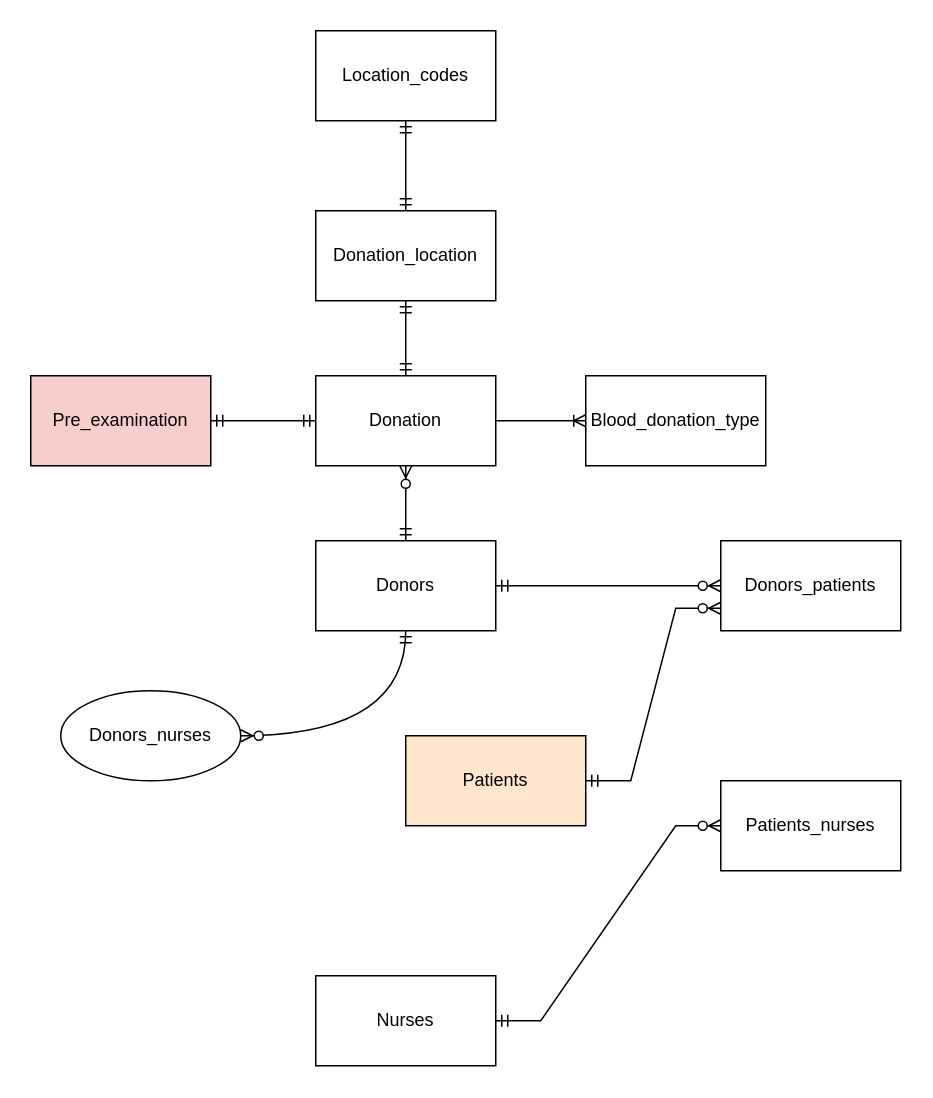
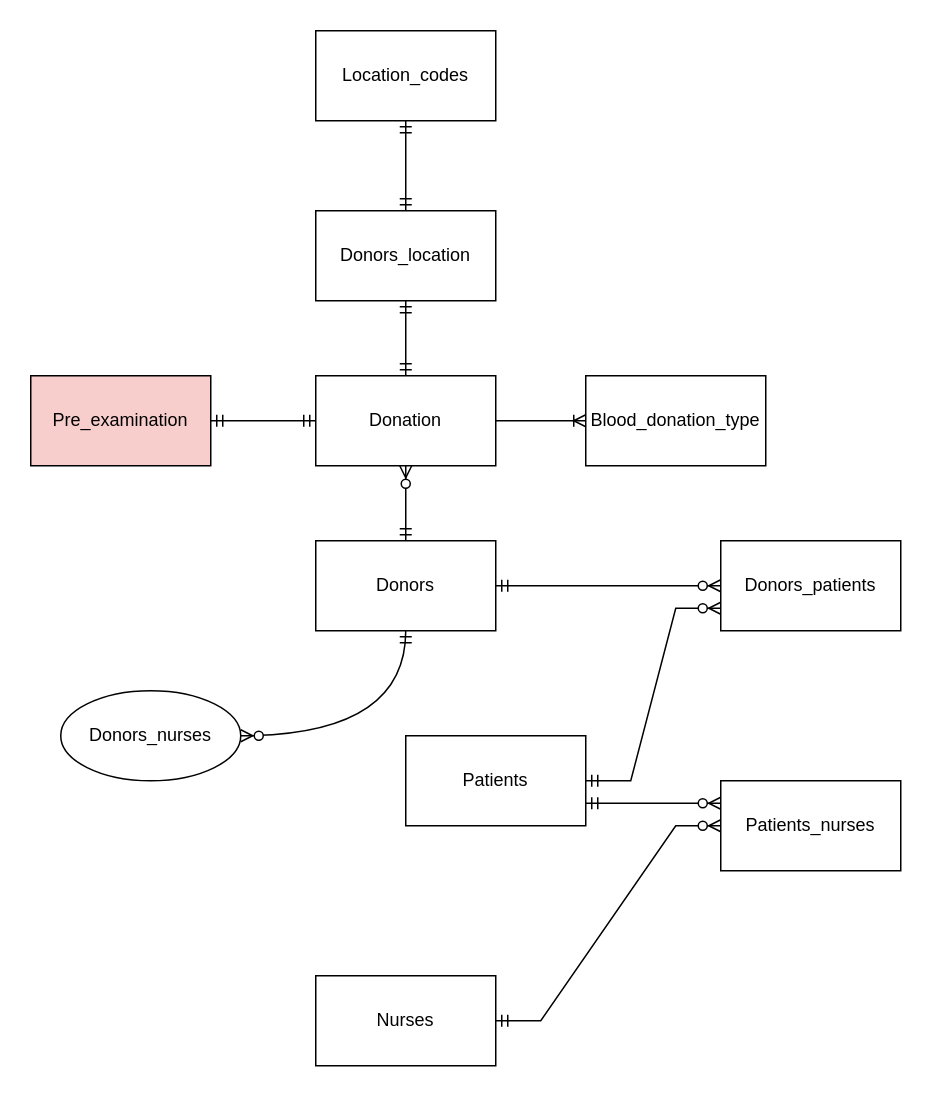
node "Donation_location": label "Donation_location" -> "Donors_location"
node "Patients": fillcolor #ffe6cc -> #ffffff
edge "Patients" -- "Patients_nurses": added
